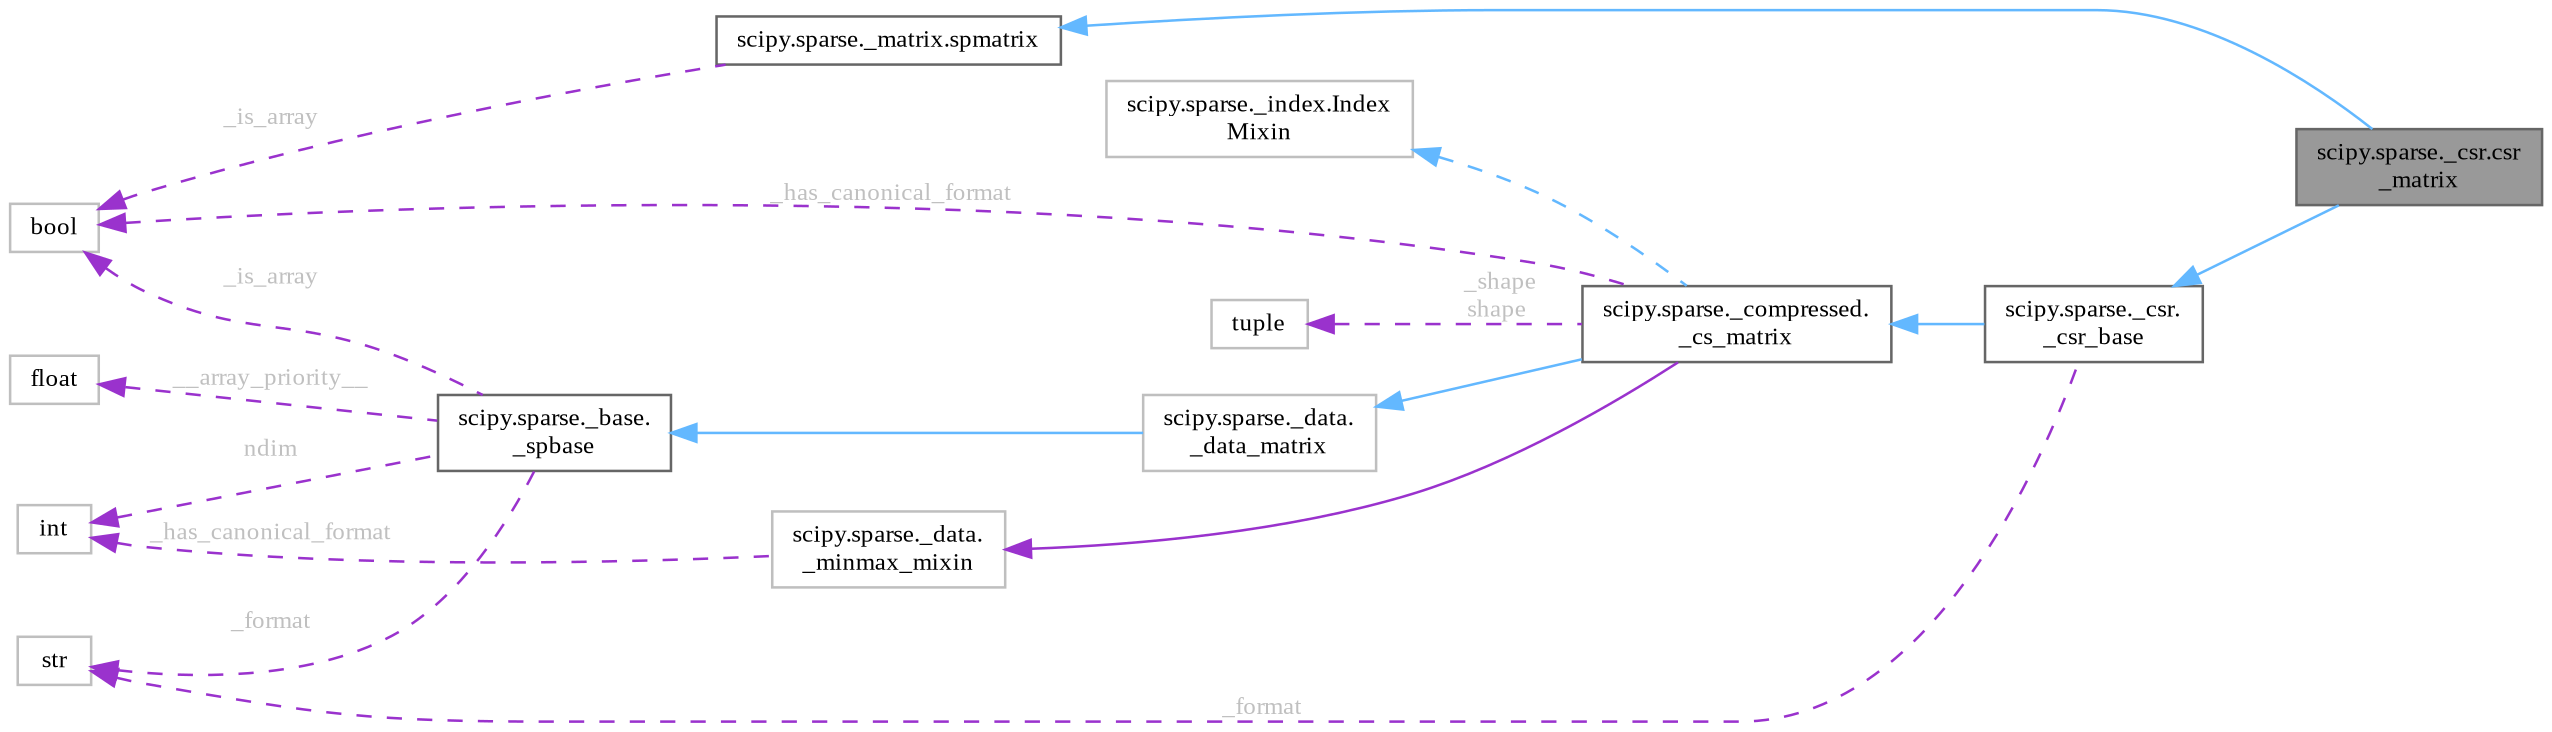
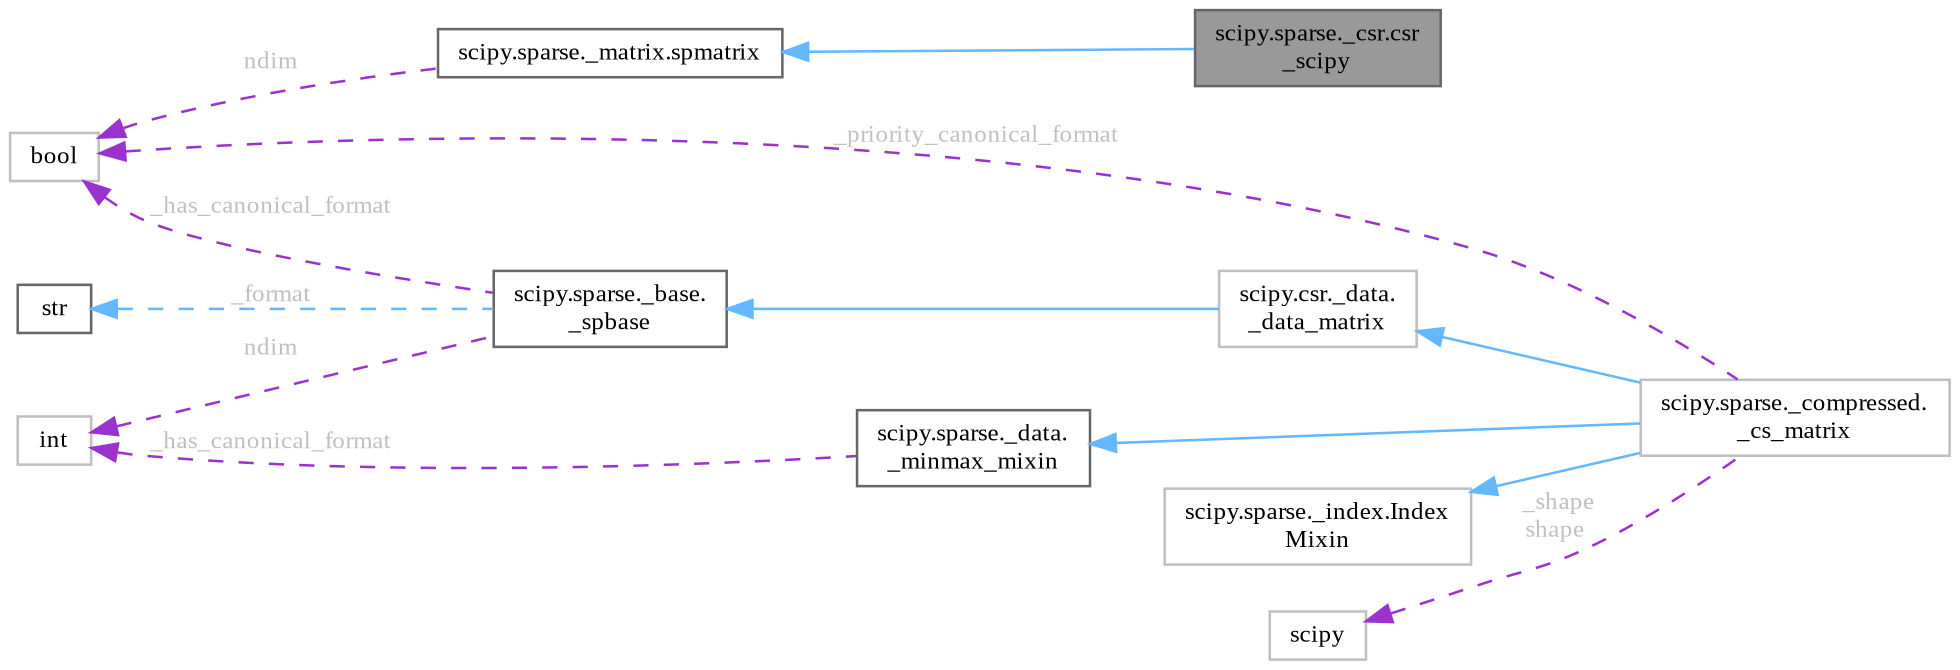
edge "scipy.sparse._matrix.spmatrix" -> "bool": label " _is_array" -> " ndim"
node "scipy.sparse._csr.csr _matrix": label "scipy.sparse._csr.csr _matrix" -> "scipy.sparse._csr.csr _scipy"
edge "scipy.sparse._compressed. _cs_matrix" -> "bool": label " _has_canonical_format" -> " _priority_canonical_format"
edge "scipy.sparse._compressed. _cs_matrix" -> "scipy.sparse._index.Index Mixin": style dashed -> solid
edge "scipy.sparse._base. _spbase" -> "bool": label " _is_array" -> " _has_canonical_format"
node "tuple": label "tuple" -> "scipy"
node "scipy.sparse._compressed. _cs_matrix": color gray40 -> grey75
node "scipy.sparse._csr. _csr_base": removed
node "float": removed
node "scipy.sparse._data. _data_matrix": label "scipy.sparse._data. _data_matrix" -> "scipy.csr._data. _data_matrix"
edge "scipy.sparse._compressed. _cs_matrix" -> "scipy.sparse._data. _minmax_mixin": color darkorchid3 -> steelblue1
node "scipy.sparse._data. _minmax_mixin": color grey75 -> gray40
edge "scipy.sparse._base. _spbase" -> "str": color darkorchid3 -> steelblue1
node "str": color grey75 -> gray40
